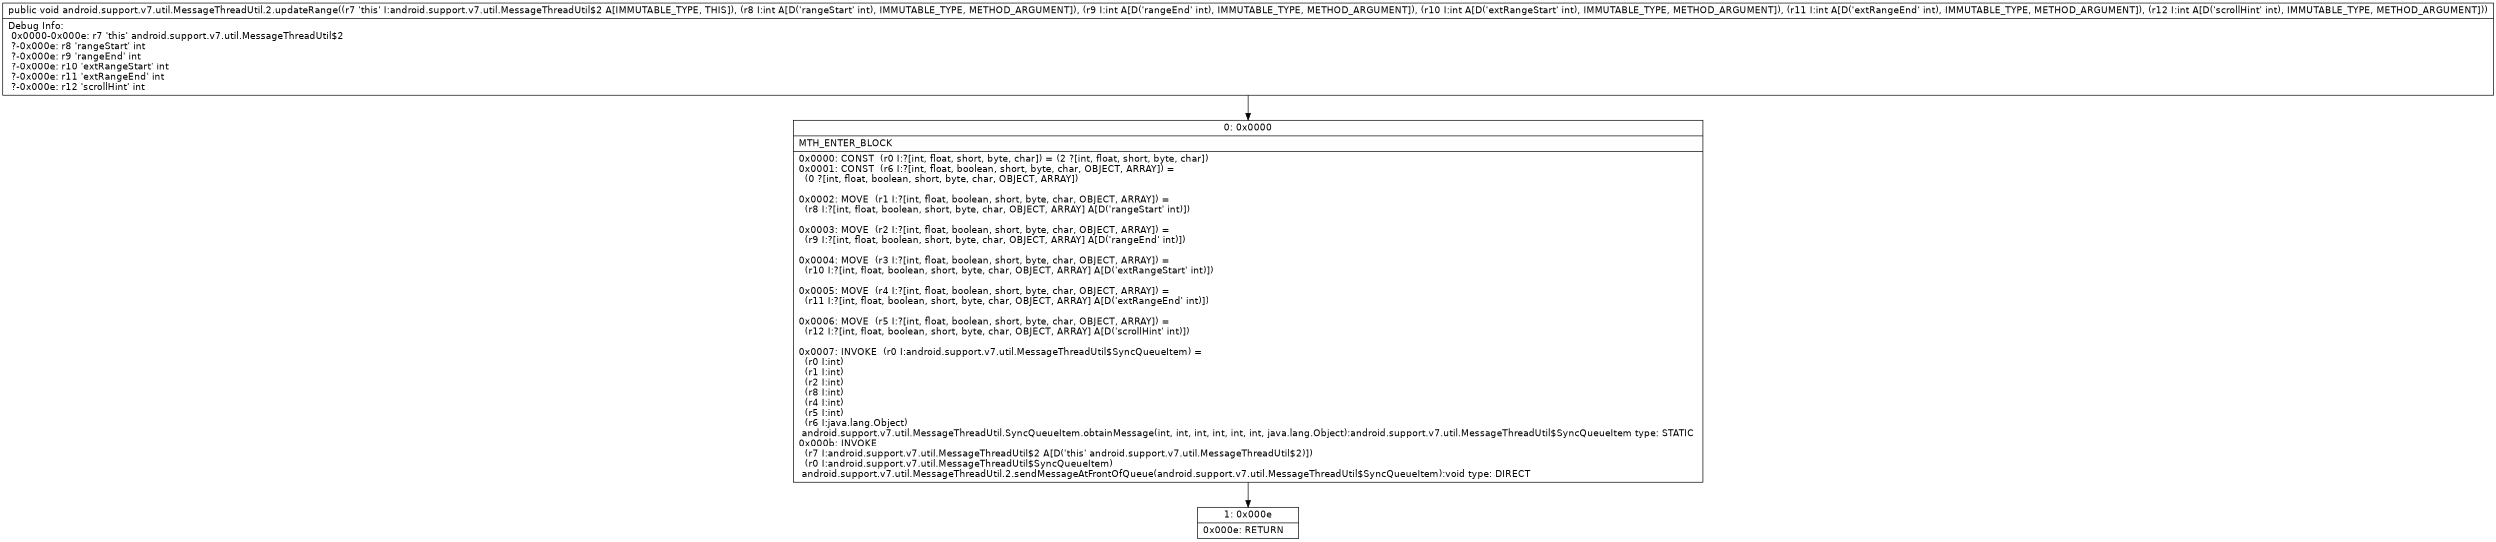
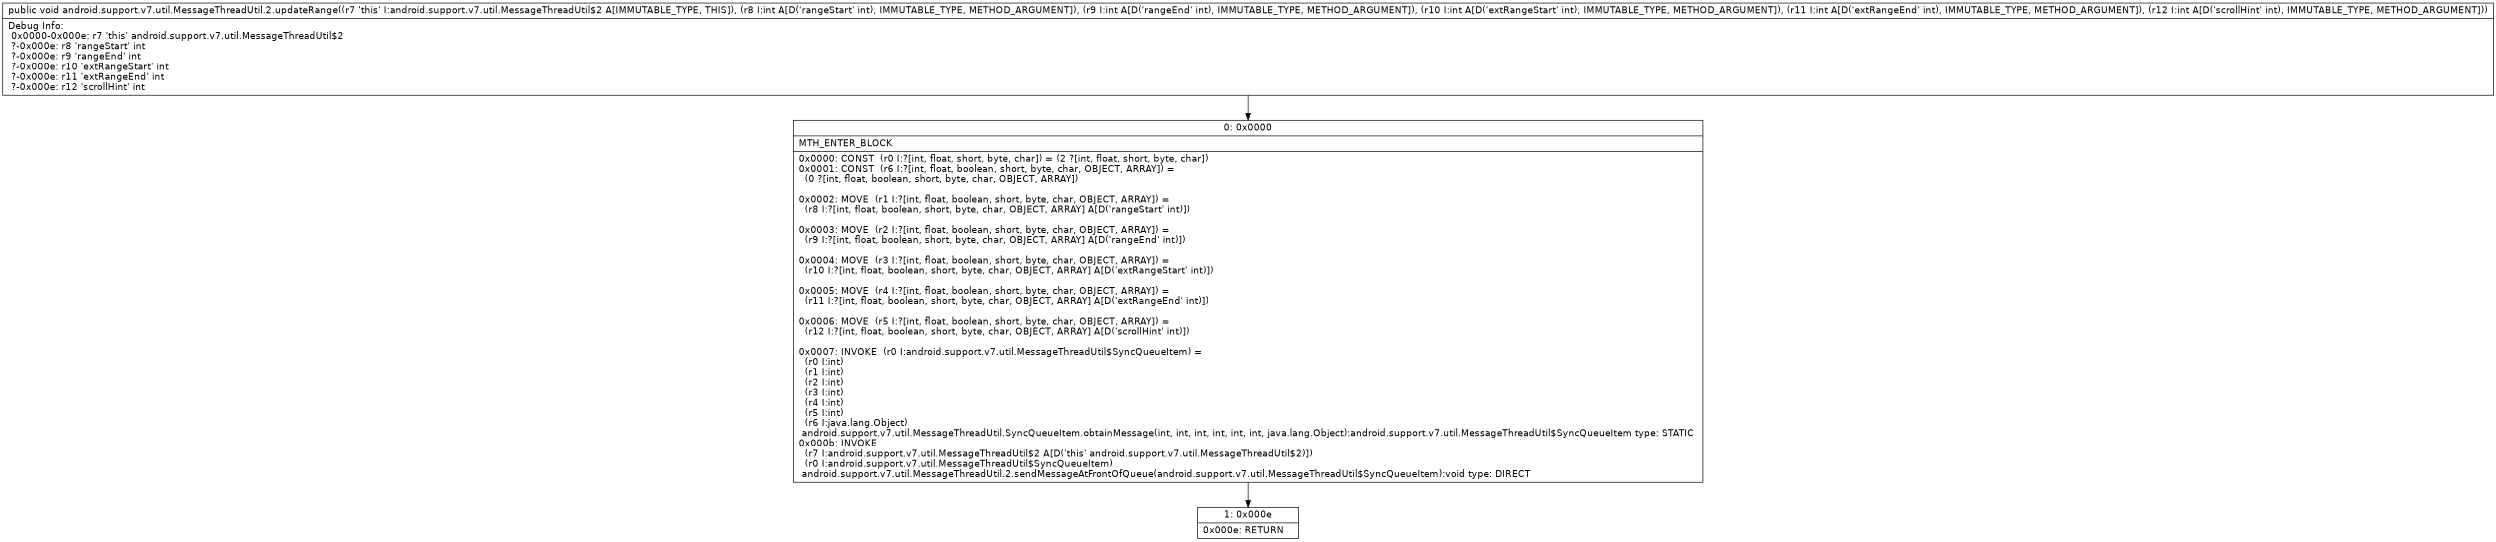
node "0: 0x0000": text "(r8 I:int)" -> "(r3 I:int)"
